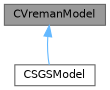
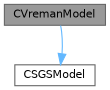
edge "CSGSModel" -> "CVremanModel": reversed
